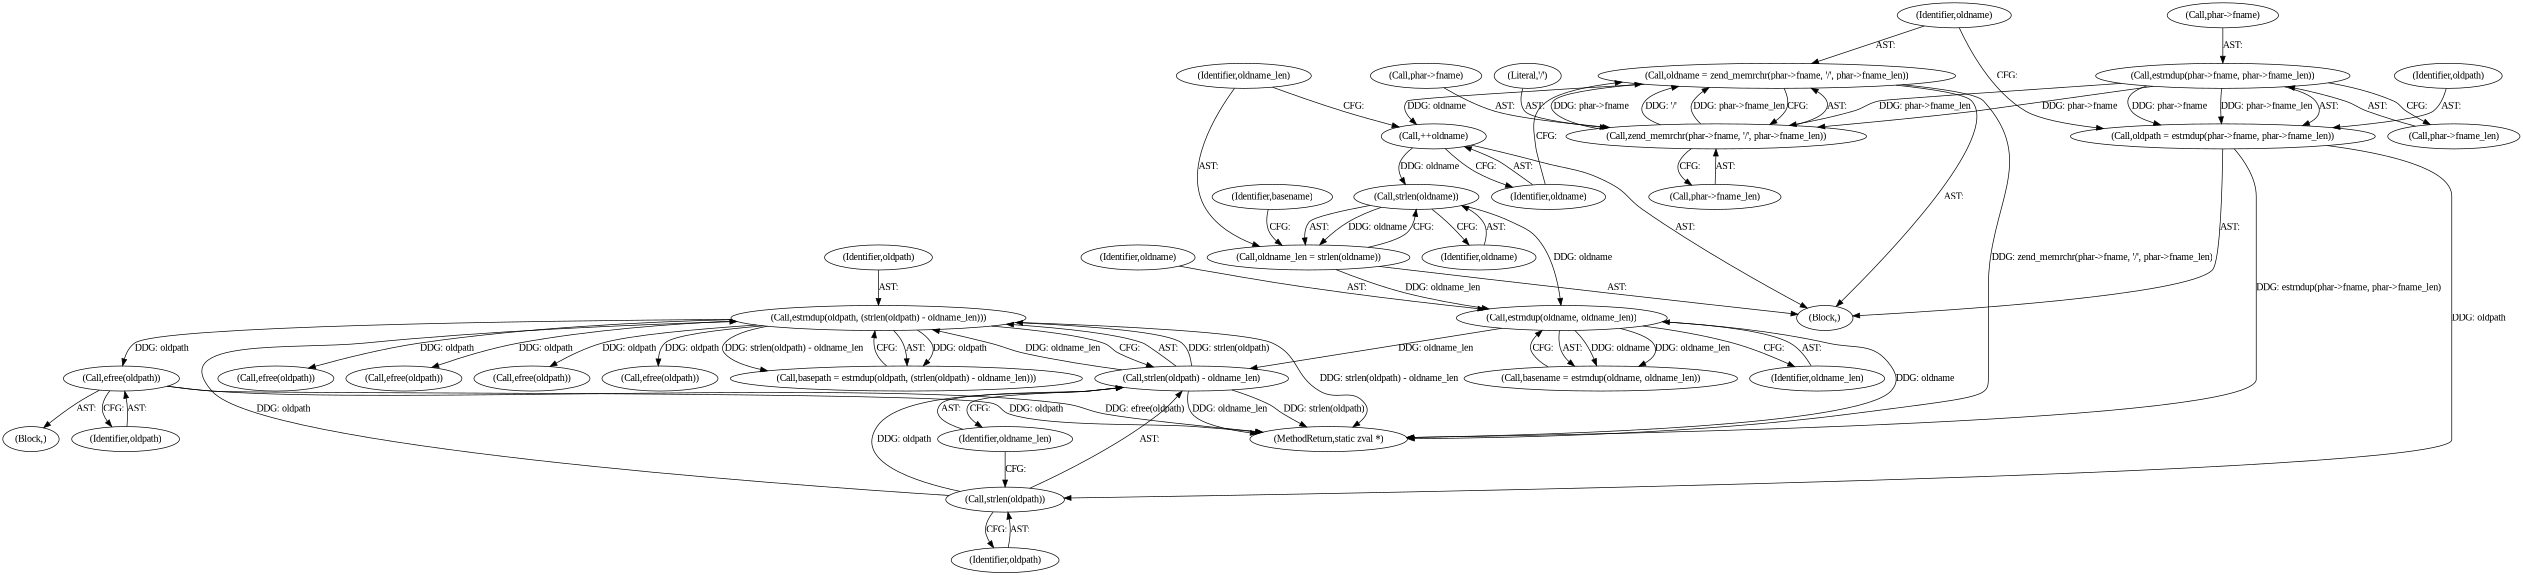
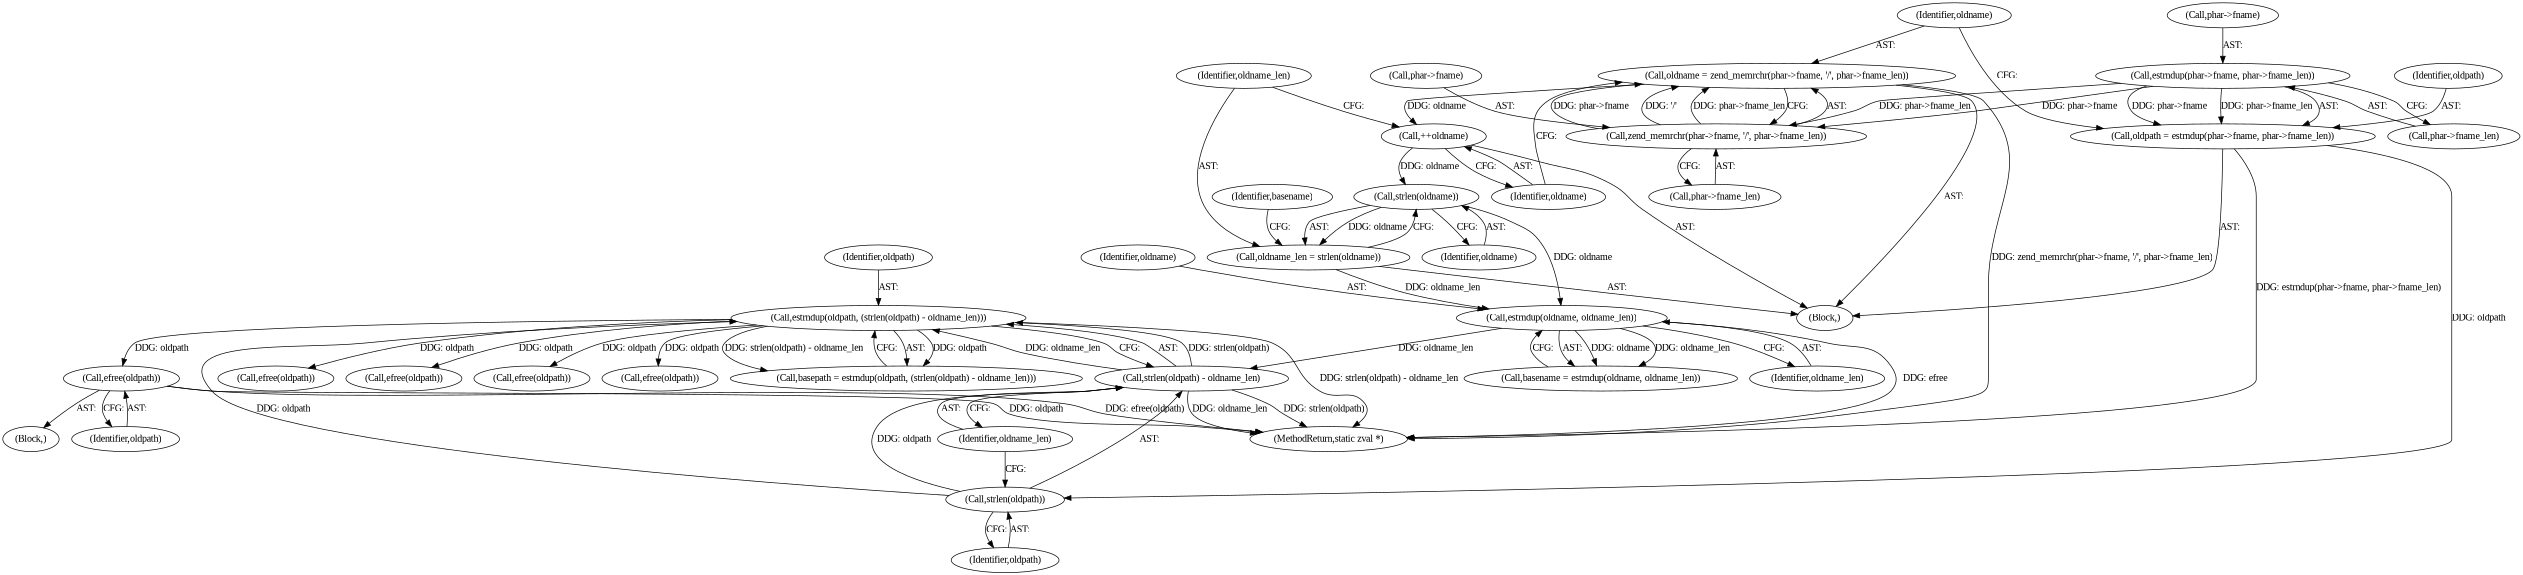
node "(Literal,'/')": removed
edge "(Call,estrndup(oldname, oldname_len))" -> "(MethodReturn,static zval *)": label "DDG: oldname" -> "DDG: efree"
